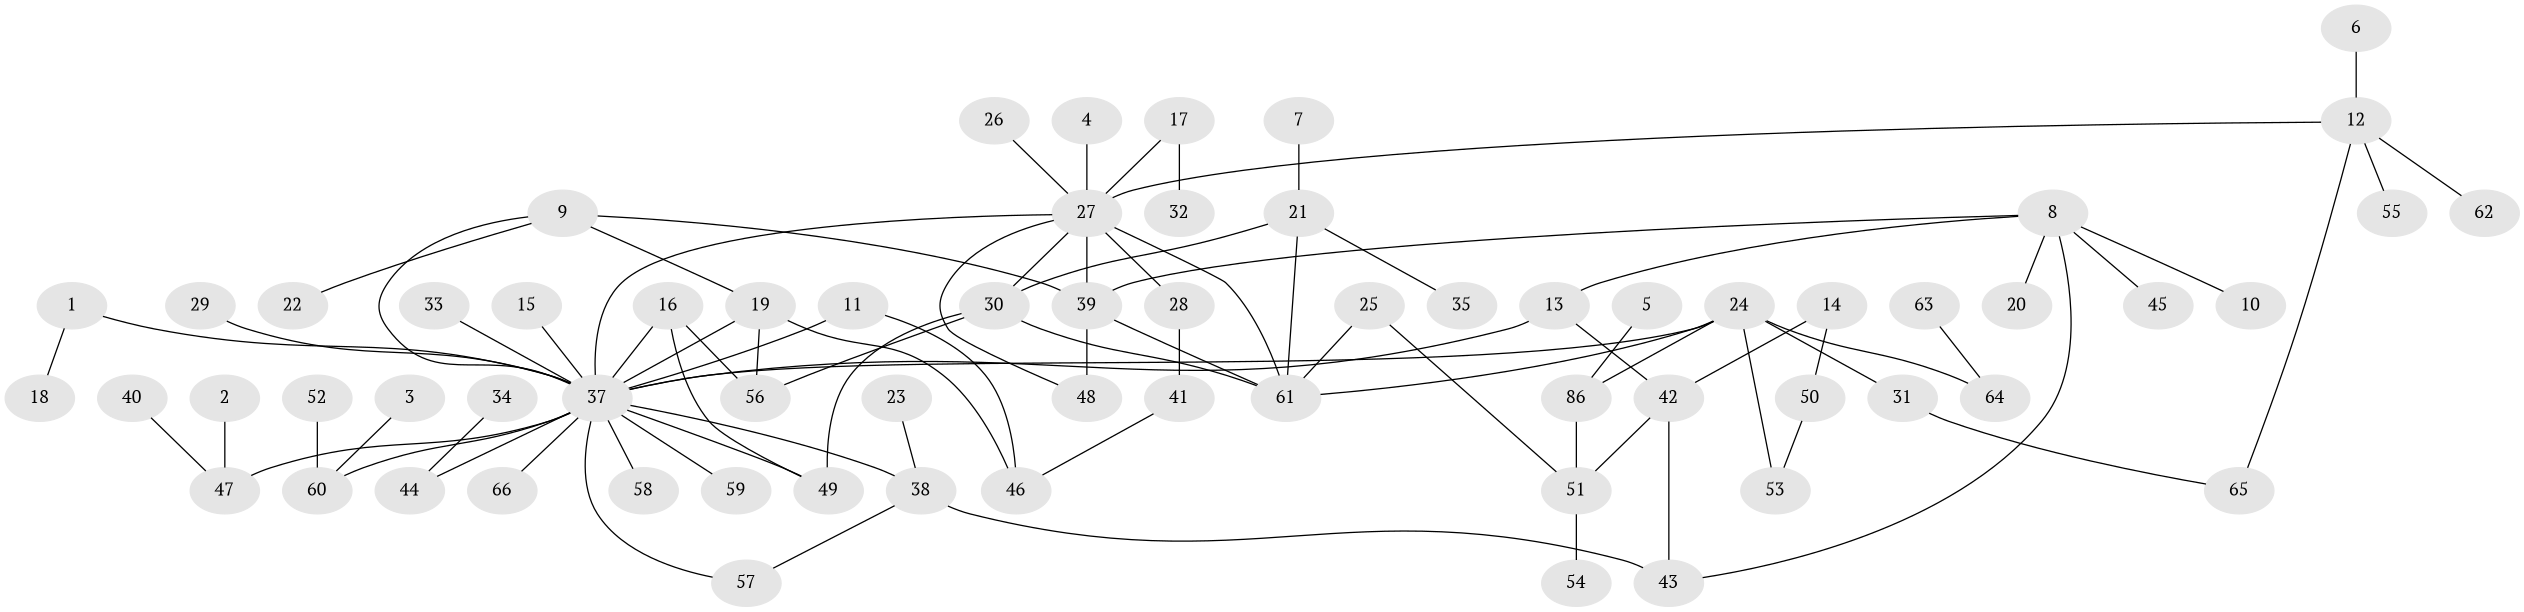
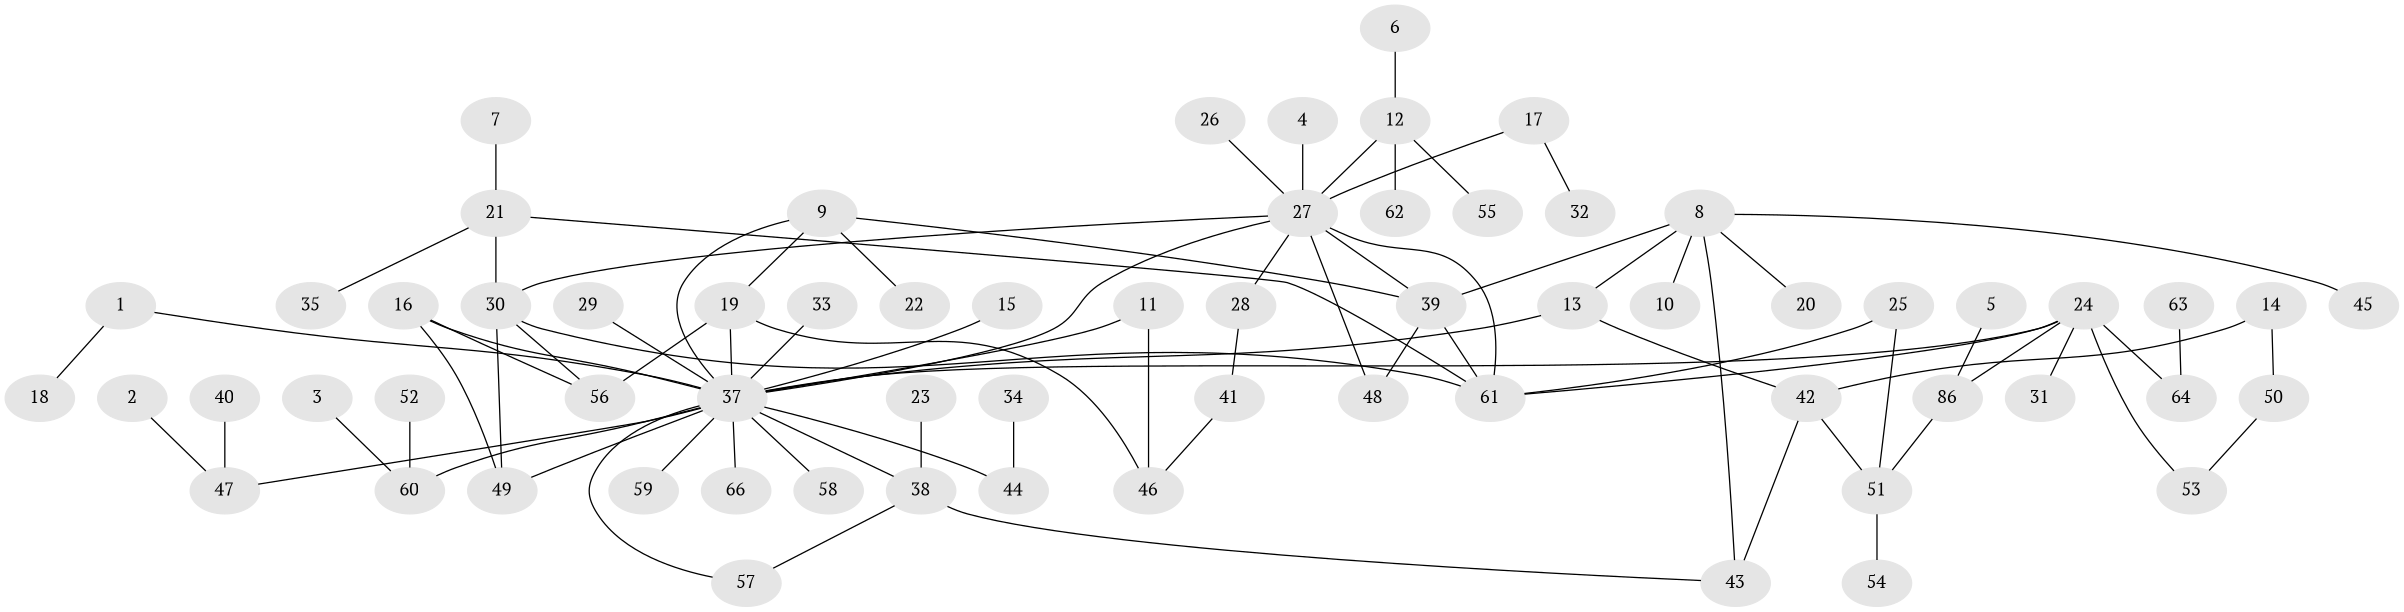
node "65": removed
